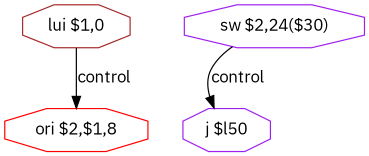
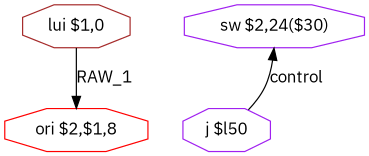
edge "sw $2,24($30)" -> "j $l50": reversed
edge "lui $1,0" -> "ori $2,$1,8": label "control" -> "RAW_1"
